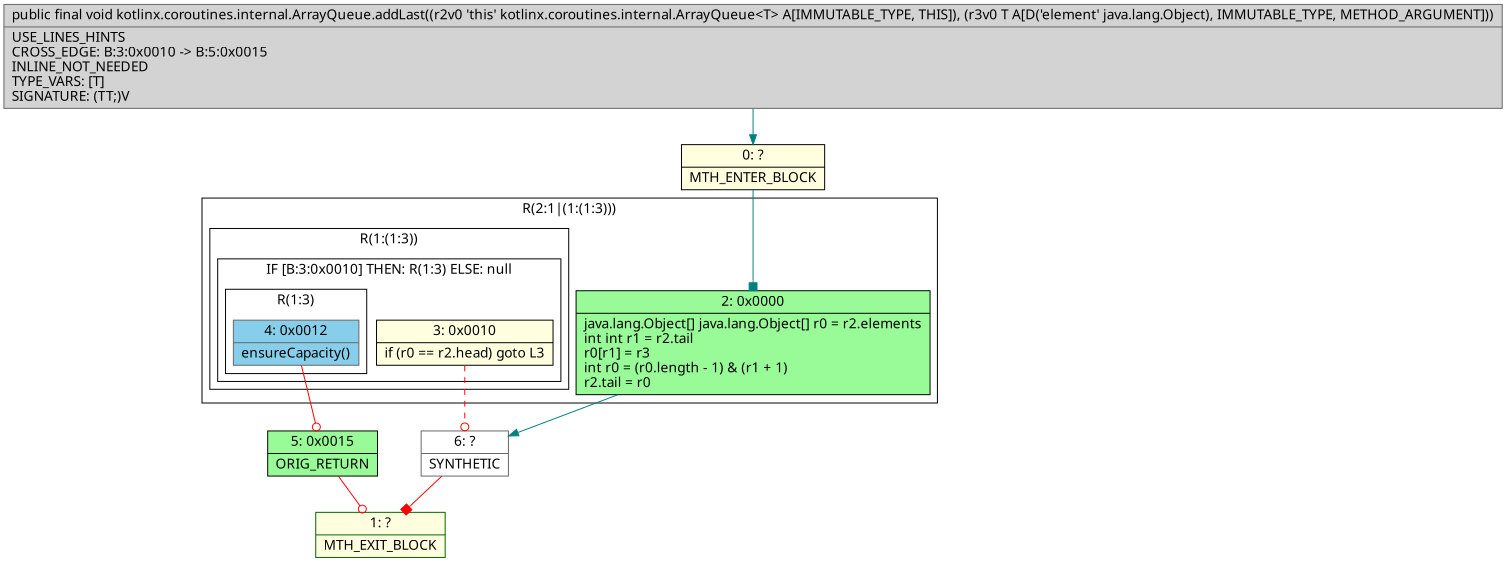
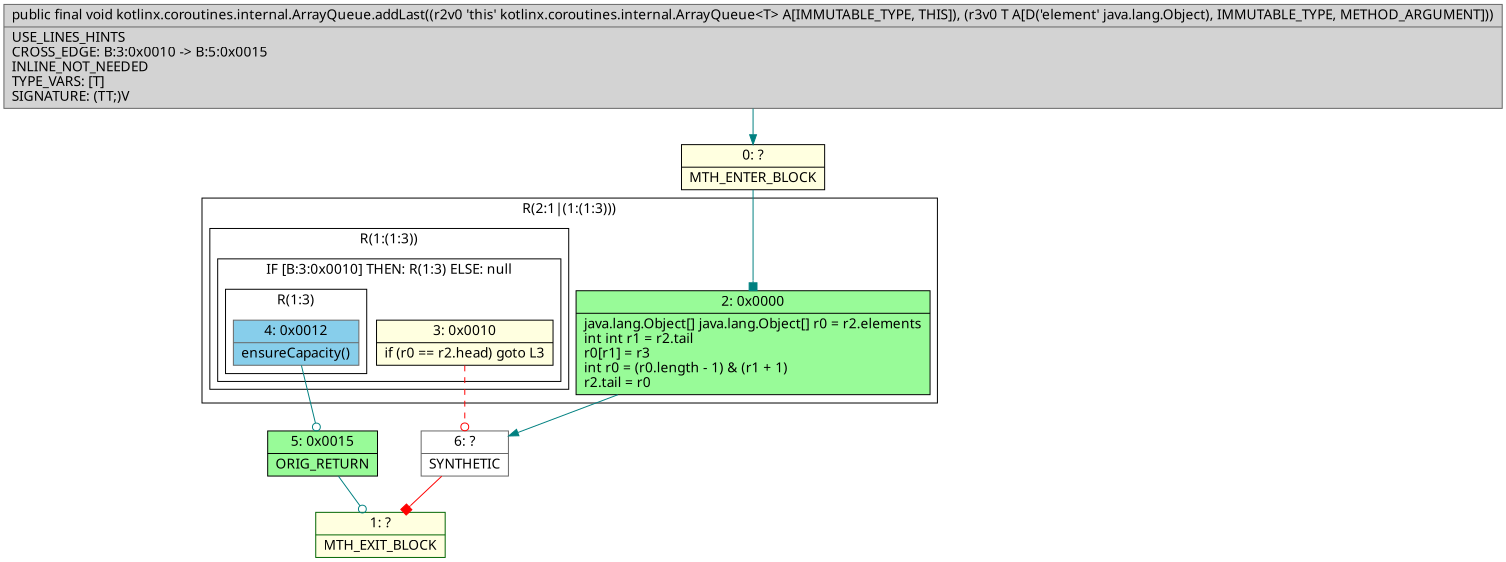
edge "4: 0x0012" -> "5: 0x0015": color red -> teal
edge "5: 0x0015" -> "1: ?": color red -> teal
